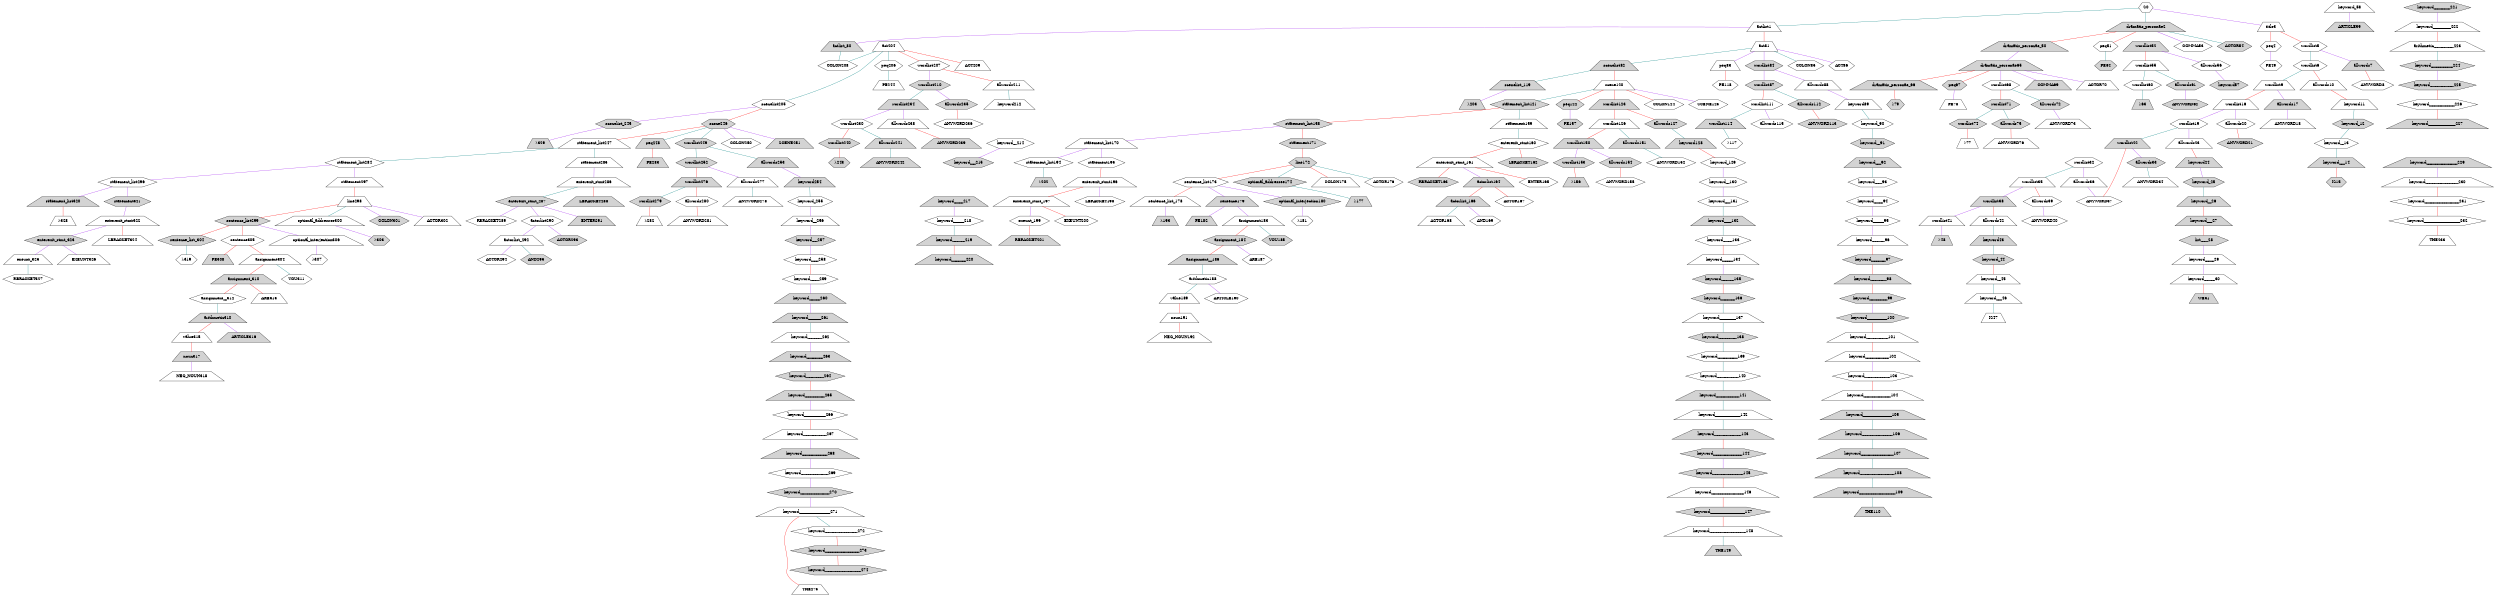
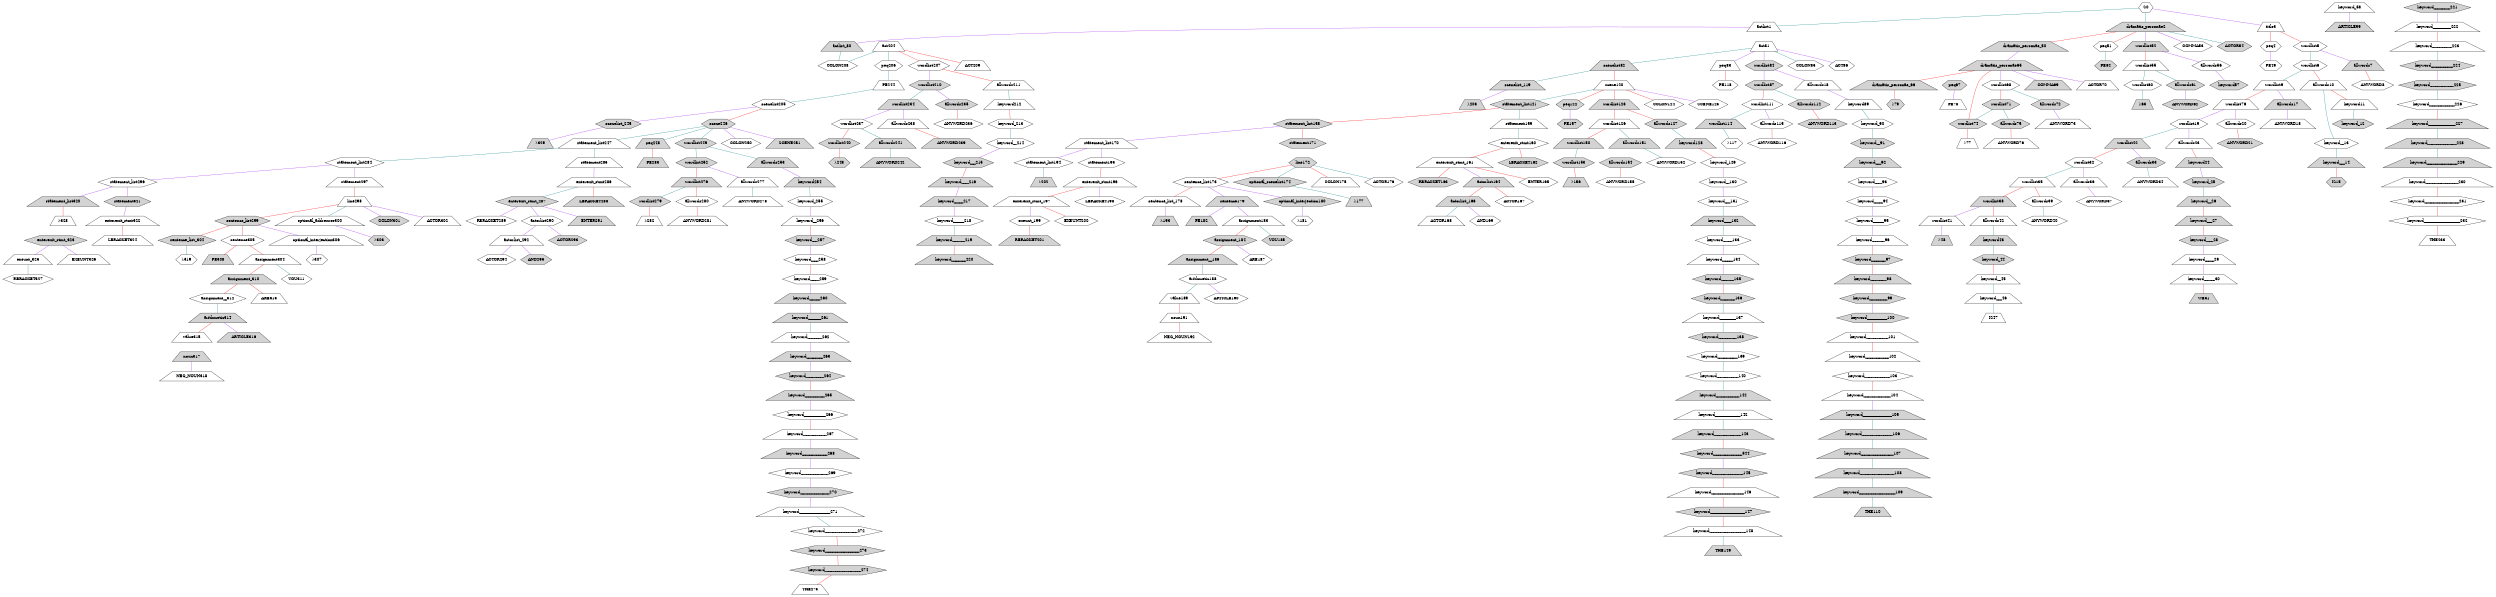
edge "actlist1" -- "act81": removed
edge "dramatis_personae2" -- "wordlist52": added
node "arithmetic___________223": label "arithmetic___________223" -> "keyword___________223"
edge "dramatis_personae65" -- "peq67": now "dramatis_personae65" -- "wordlist74"
edge "act204" -- "scenelist205": now "PE244" -- "scenelist205"
node "allwords88": label "allwords88" -> "allwords18"
edge "keyword_____________225" -- "keyword______________226": color red -> teal
node "wordlist16": label "wordlist16" -> "wordlist76"
node "wordlist230": label "wordlist230" -> "wordlist237"
node "keyword_213": added
edge "scene246" -- "statement_list247": color red -> teal
edge "keyword_12" -- "keyword__13": now "allwords10" -- "keyword__13"
node "ANYWORD116": added
node "keyword________________228": added
edge "statement171" -- "line172": removed
edge "wordlist150" -- "wordlist153": color purple -> teal
edge "wordlist150" -- "allwords154": removed
edge "wordlist22" -- "ANYWORD37": now "wordlist22" -- "wordlist32"
node "keyword____216": added
node "optional_addressee174": label "optional_addressee174" -> "optional_scenelist174"
edge "wordlist35" -- "wordlist38": color purple -> red
edge "allwords39" -- "ANYWORD40": color purple -> teal
edge "enterexit_stmt322" -- "enterexit_stmt_323": removed
edge "keyword__256" -- "keyword___257": color purple -> red
node "list____28": label "list____28" -> "keyword____28"
edge "actorlist_292" -- "AND295": color teal -> purple
edge "keyword_____133" -- "keyword______134": color red -> purple
node "arithmetic310": label "arithmetic310" -> "arithmetic314"
edge "value315" -- "noun317": removed
edge "keyword_____________102" -- "keyword______________103": removed
node "keyword_____________141": label "keyword_____________141" -> "keyword_____________142"
node "keyword________________144": label "keyword________________144" -> "keyword________________544"
edge "keyword_________________271" -- "THE275": now "keyword____________________274" -- "THE275"
